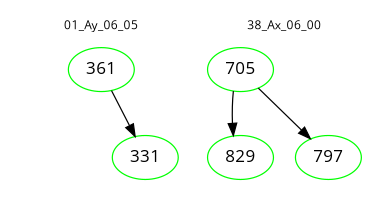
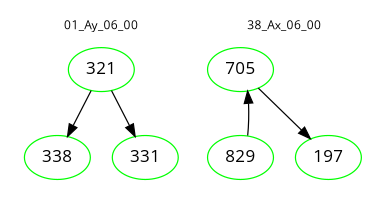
cluster "01_Ay_06_05": label "01_Ay_06_05" -> "01_Ay_06_00"
node "361": label "361" -> "321"
edge "705" -> "829": reversed
node "338": added
node "797": label "797" -> "197"
